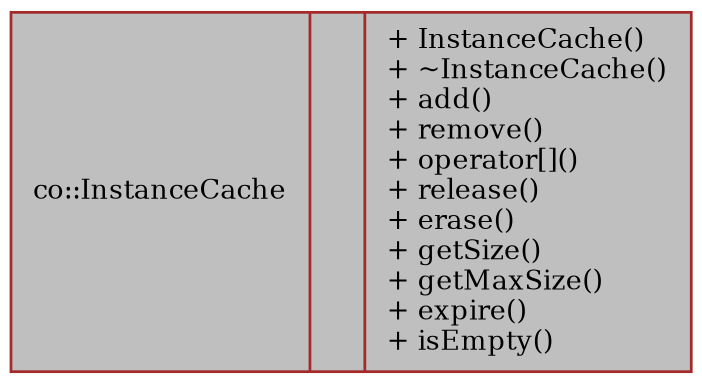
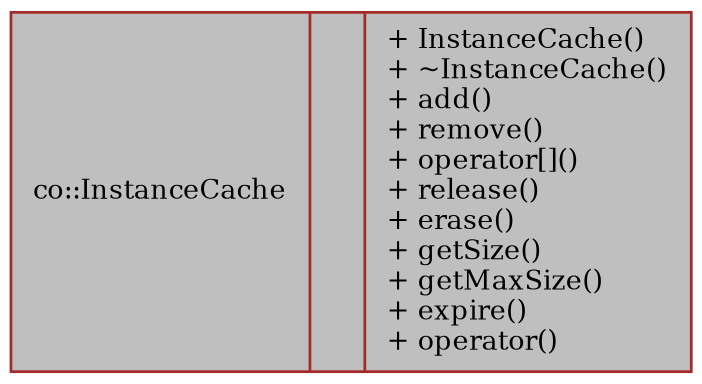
node "co::InstanceCache": text "+ isEmpty()" -> "+ operator()"
